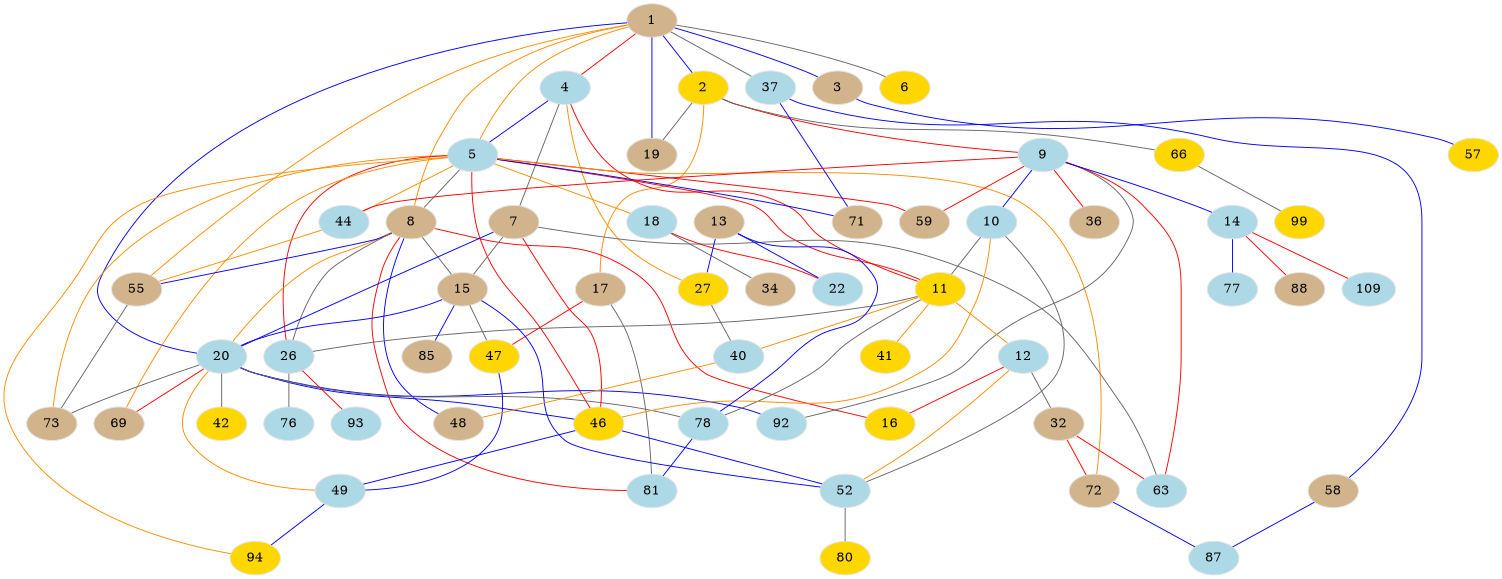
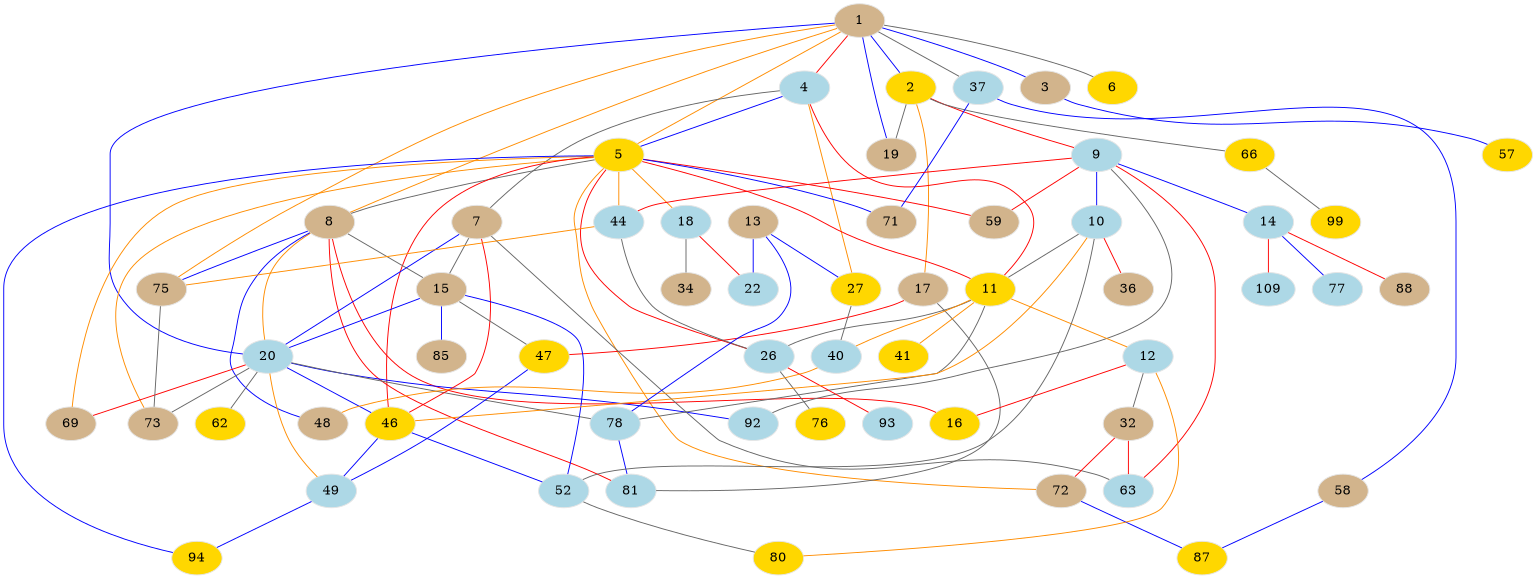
node "5": fillcolor lightblue -> gold
edge "9" -- "36": now "10" -- "36"
edge "8" -- "26": now "44" -- "26"
edge "5" -- "94": color darkorange -> blue
node "55": label "55" -> "75"
node "42": label "42" -> "62"
node "76": fillcolor lightblue -> gold
edge "12" -- "52": now "12" -- "80"
node "87": fillcolor lightblue -> gold
